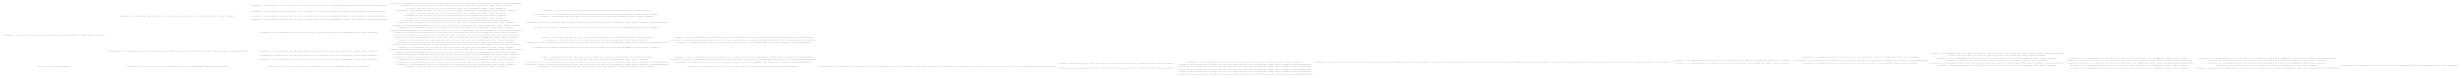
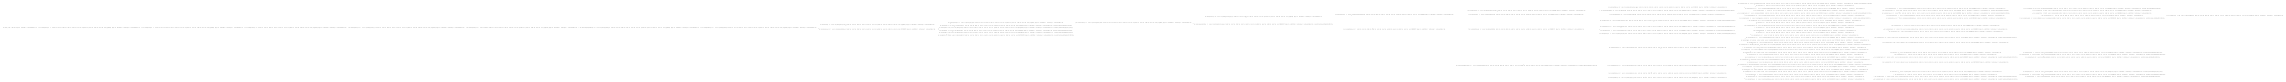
node "class = androidx.viewpager.widget.ViewPager": added
